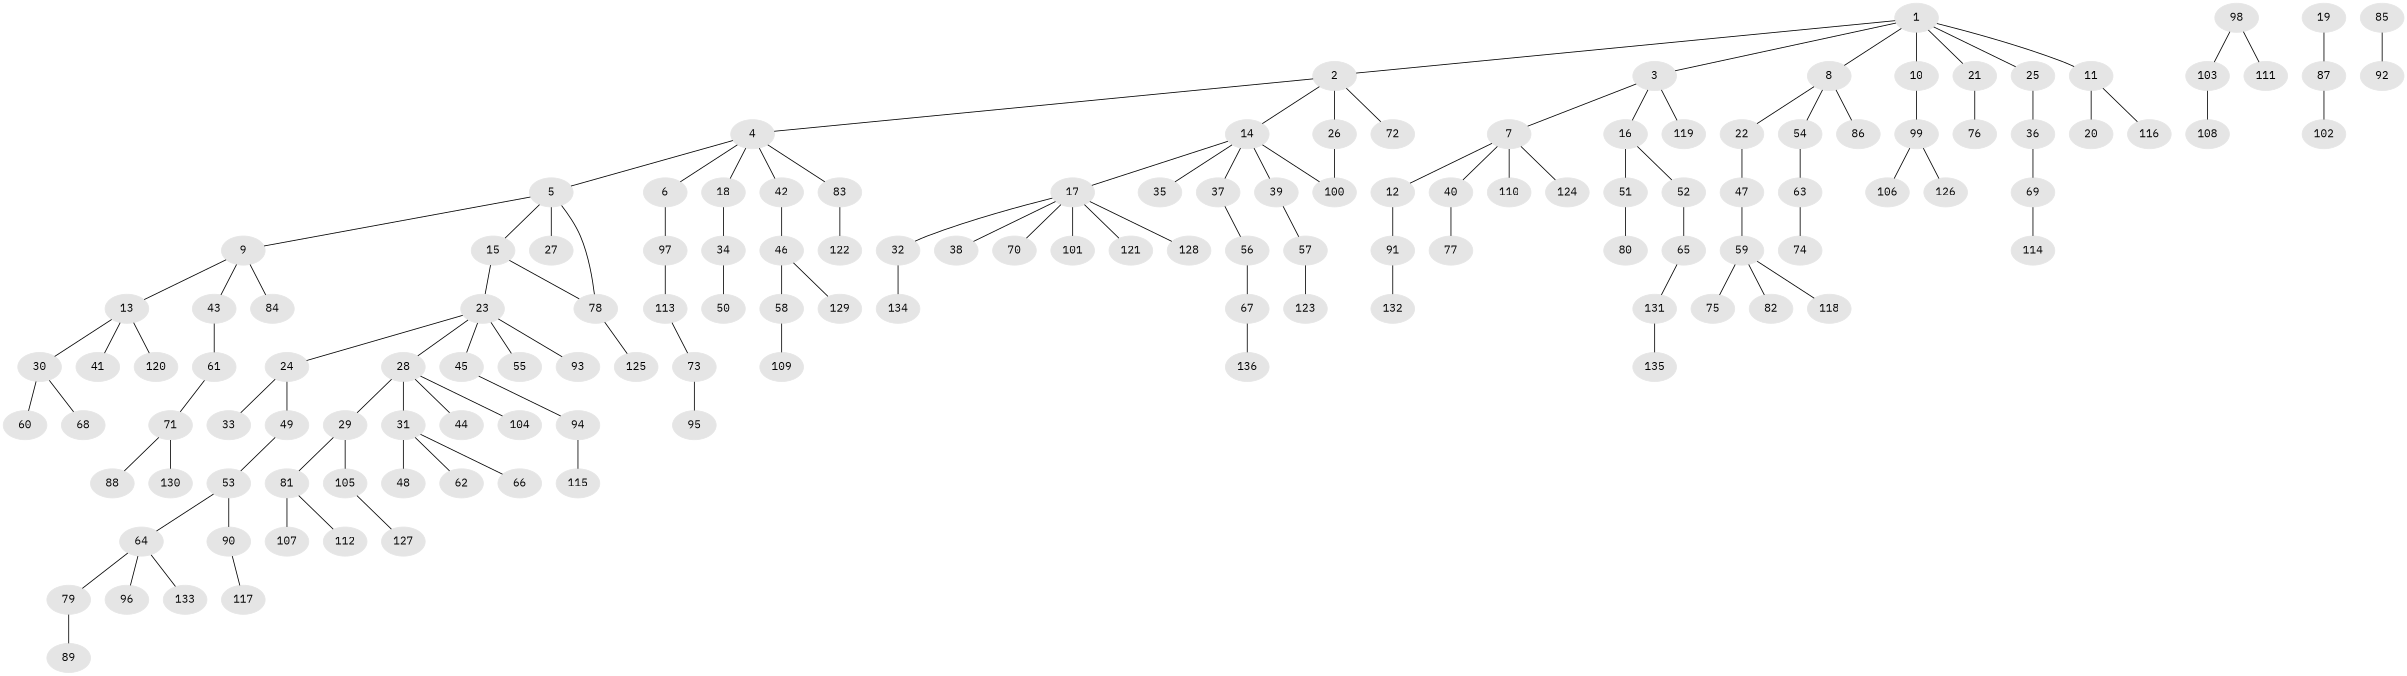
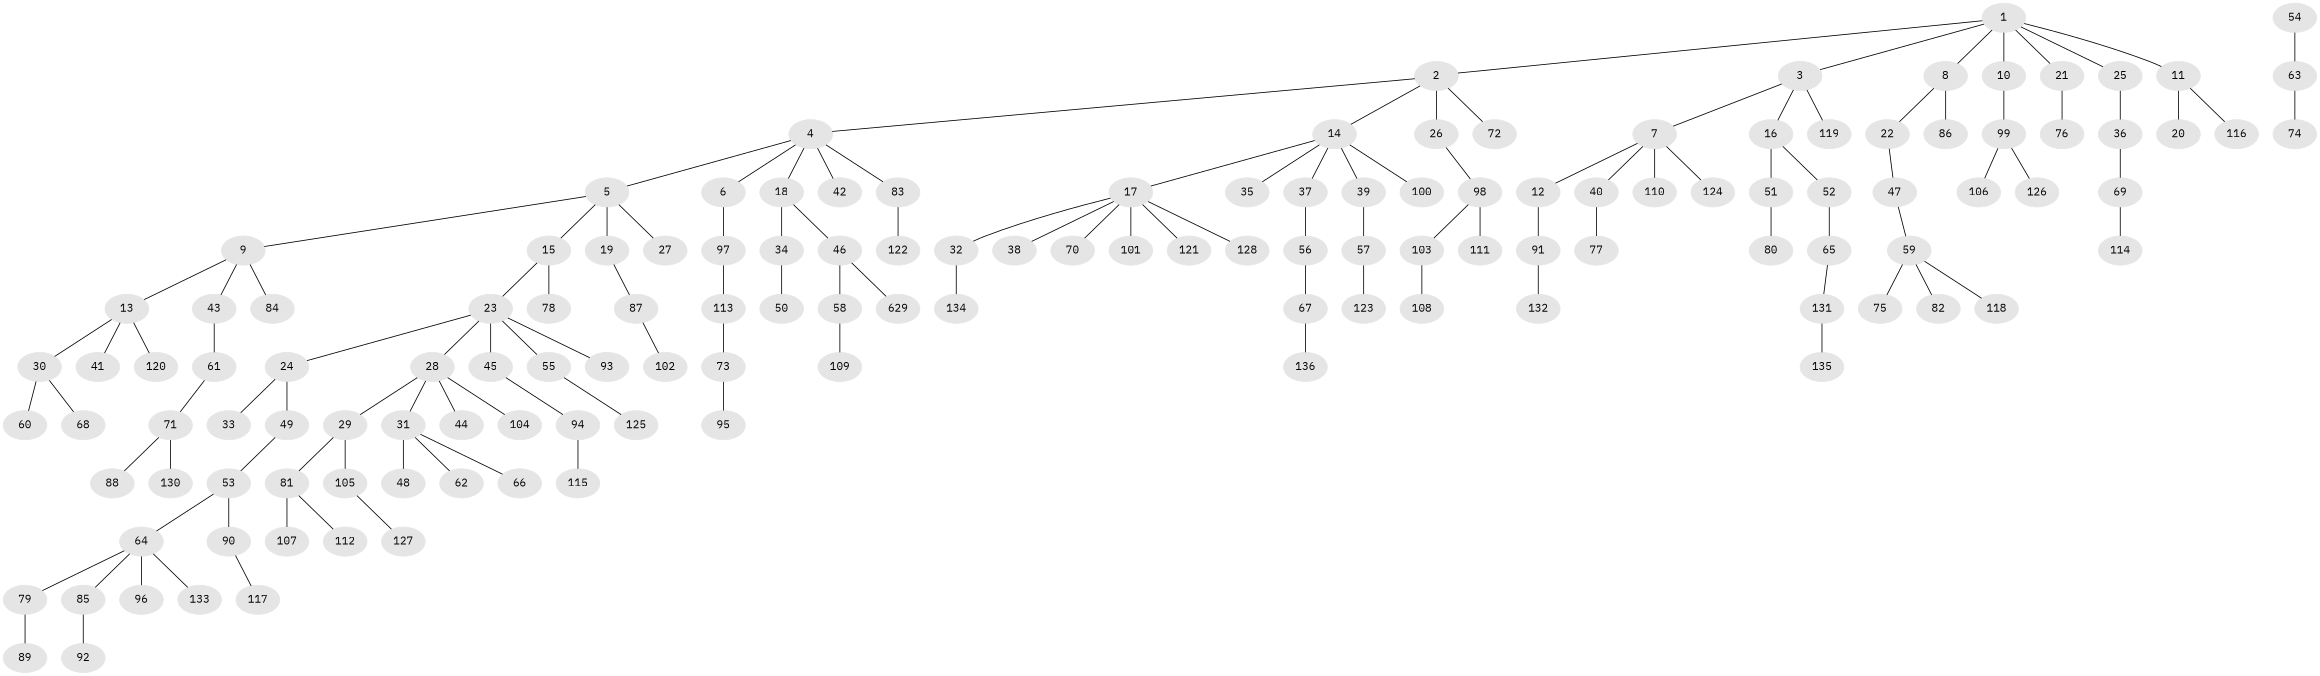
edge "8" -- "54": removed
edge "26" -- "100": now "26" -- "98"
edge "42" -- "46": now "18" -- "46"
edge "5" -- "78": now "5" -- "19"
node "129": label "129" -> "629"
edge "78" -- "125": now "55" -- "125"
edge "64" -- "85": added
